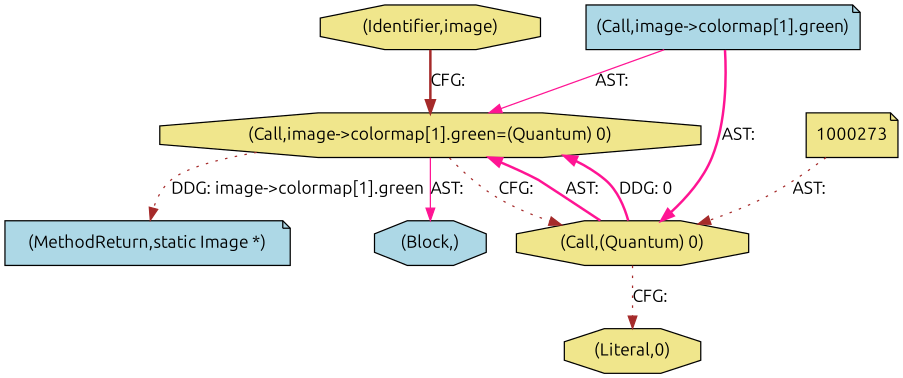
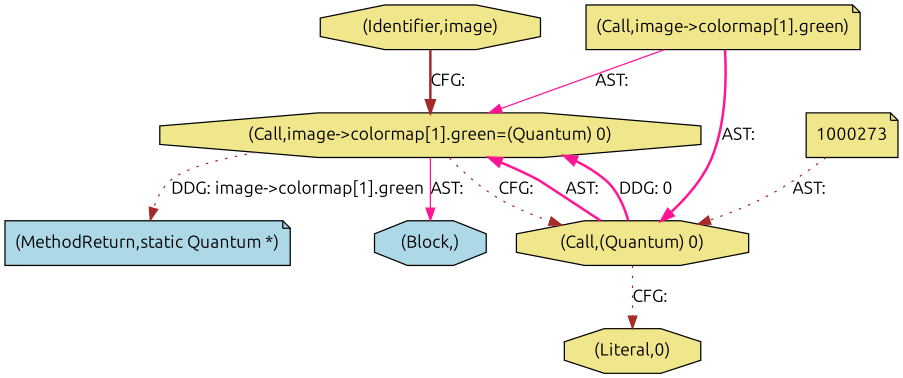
node "(Call,image->colormap[1].green)": fillcolor lightblue -> khaki
node "(MethodReturn,static Image *)": label "(MethodReturn,static Image *)" -> "(MethodReturn,static Quantum *)"
